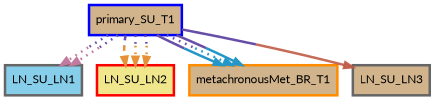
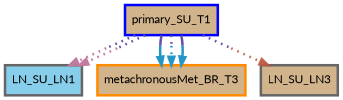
edge "primary_SU_T1" -> "LN_SU_LN3": style solid -> dotted
node "LN_SU_LN2": removed
node "metachronousMet_BR_T1": label "metachronousMet_BR_T1" -> "metachronousMet_BR_T3"
